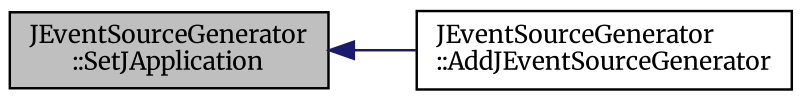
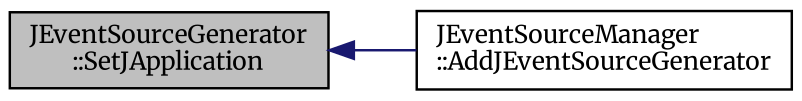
node "JEventSourceGenerator ::AddJEventSourceGenerator": label "JEventSourceGenerator ::AddJEventSourceGenerator" -> "JEventSourceManager ::AddJEventSourceGenerator"
